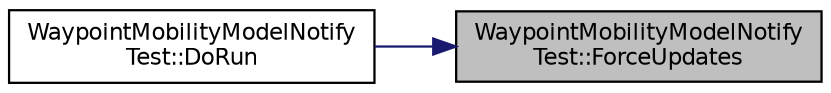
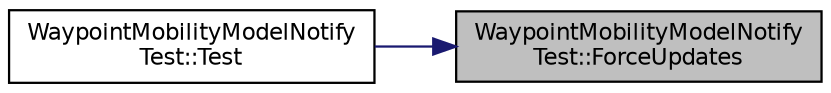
node "WaypointMobilityModelNotify Test::DoRun": label "WaypointMobilityModelNotify Test::DoRun" -> "WaypointMobilityModelNotify Test::Test"
